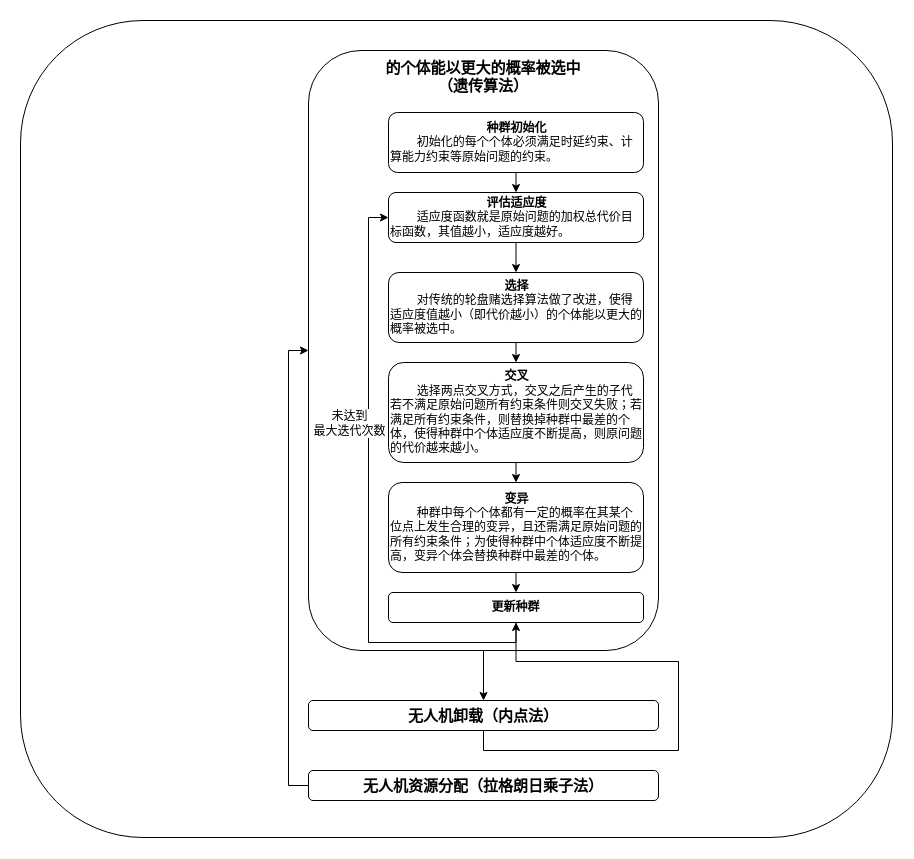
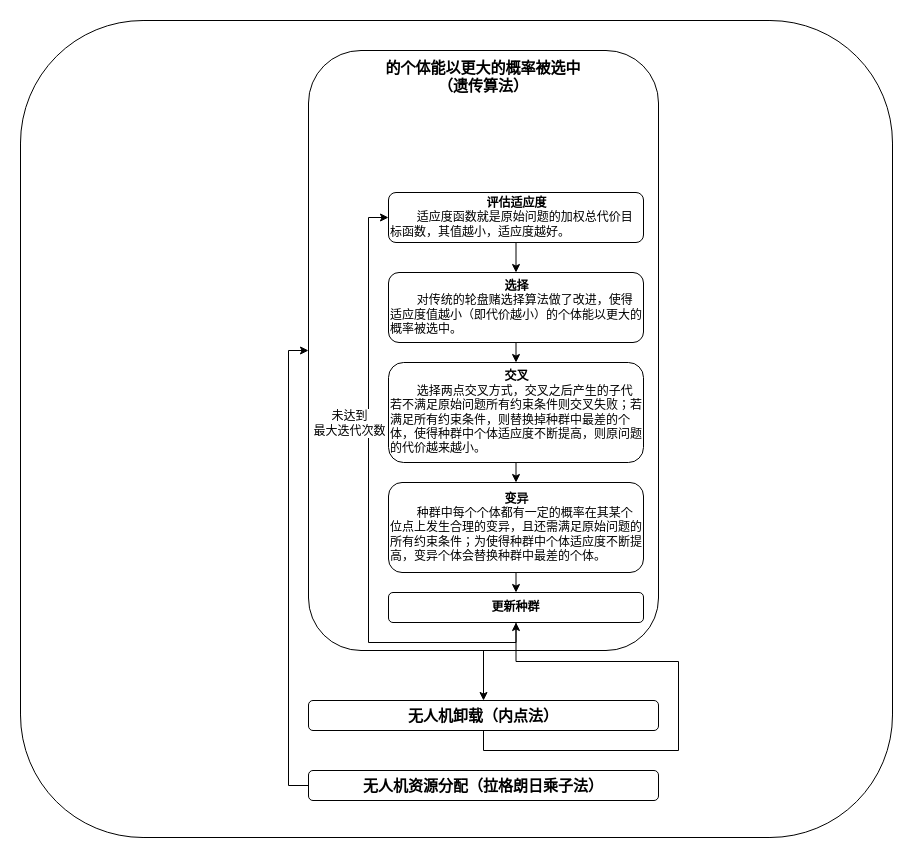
node "种群初始化 初始化的每个个体必须满足时延约束、计算能力约束等原始问题的约束。": removed
edge "种群初始化 初始化的每个个体必须满足时延约束、计算能力约束等原始问题的约束。" -> "评估适应度 适应度函数就是原始问题的加权总代价目标函数，其值越小，适应度越好。": removed
